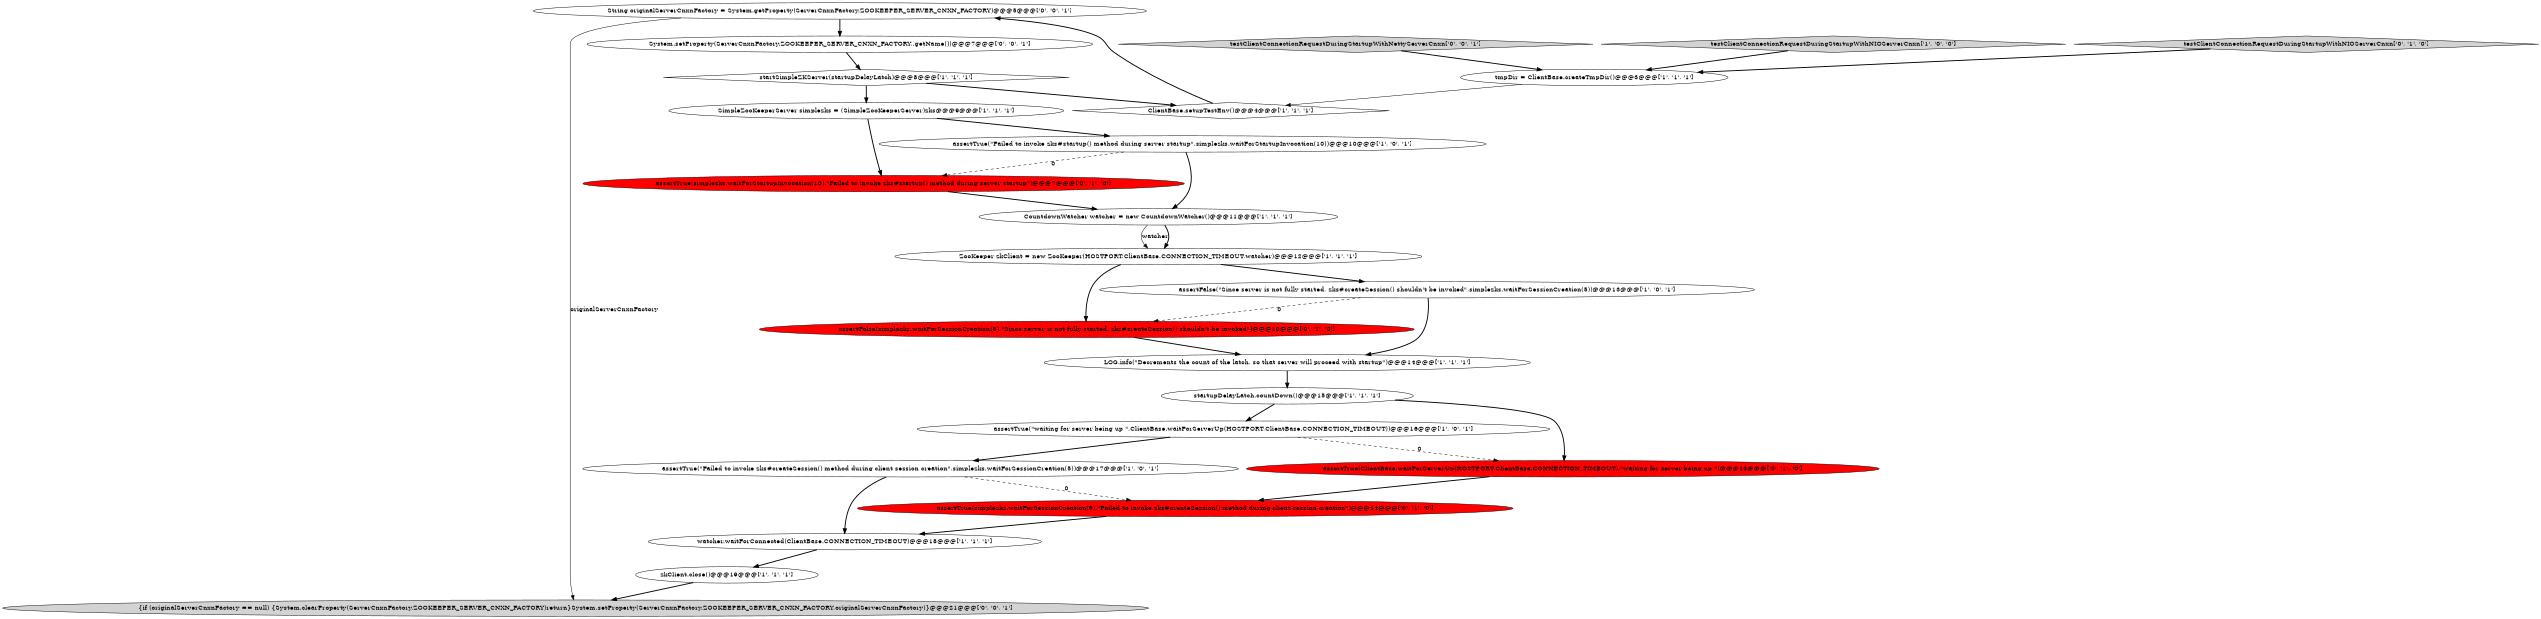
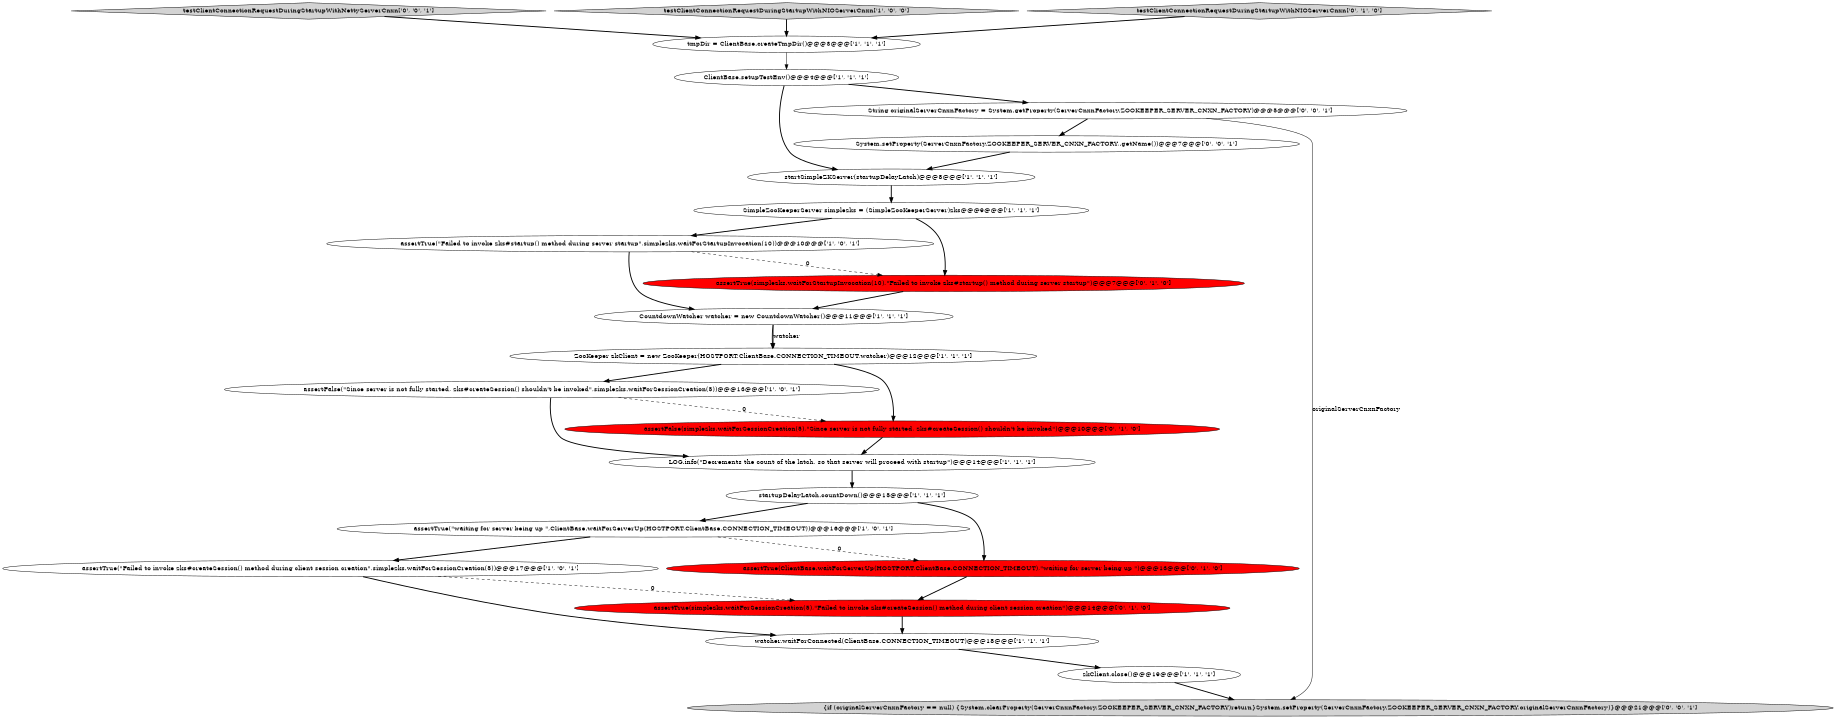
node "startSimpleZKServer(startupDelayLatch)@@@8@@@['1', '1', '1']": shape diamond -> ellipse
edge "startSimpleZKServer(startupDelayLatch)@@@8@@@['1', '1', '1']" -> "ClientBase.setupTestEnv()@@@4@@@['1', '1', '1']": reversed
node "ClientBase.setupTestEnv()@@@4@@@['1', '1', '1']": shape diamond -> ellipse
